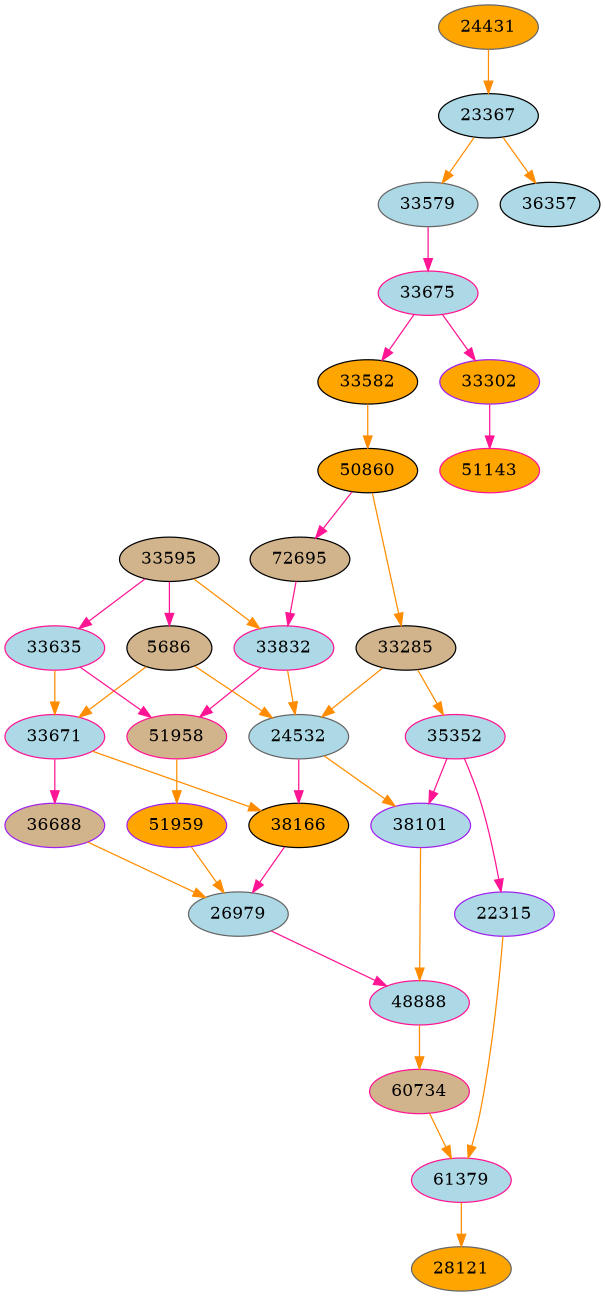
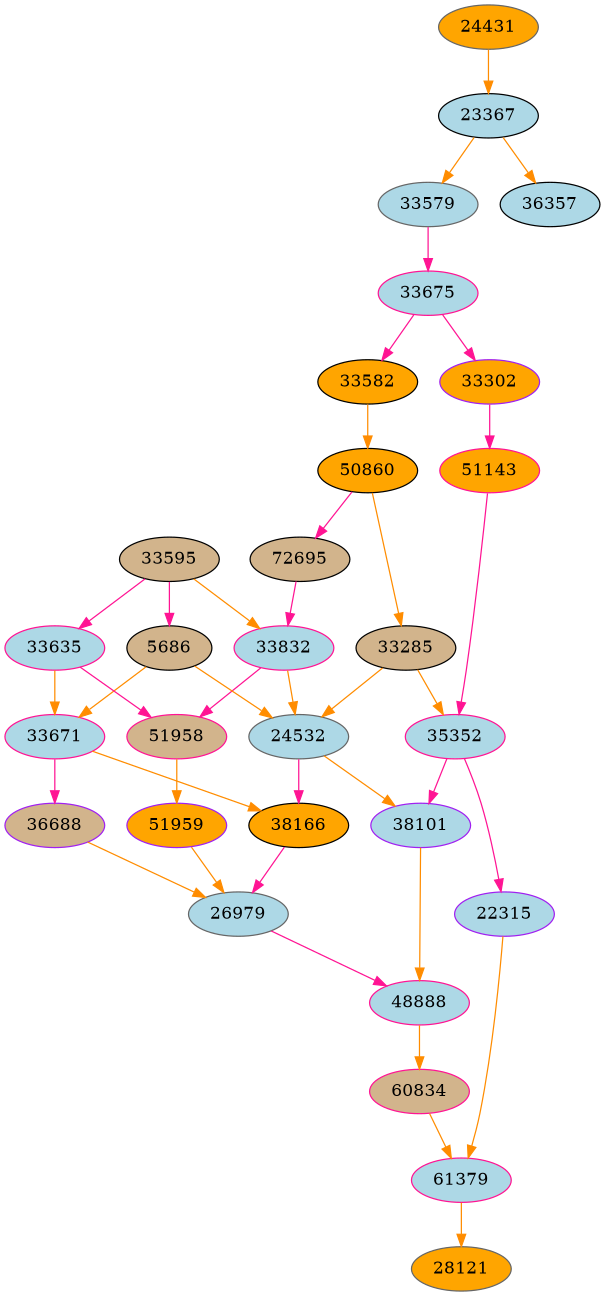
edge "51143" -> "35352": added
node "60734": label "60734" -> "60834"
